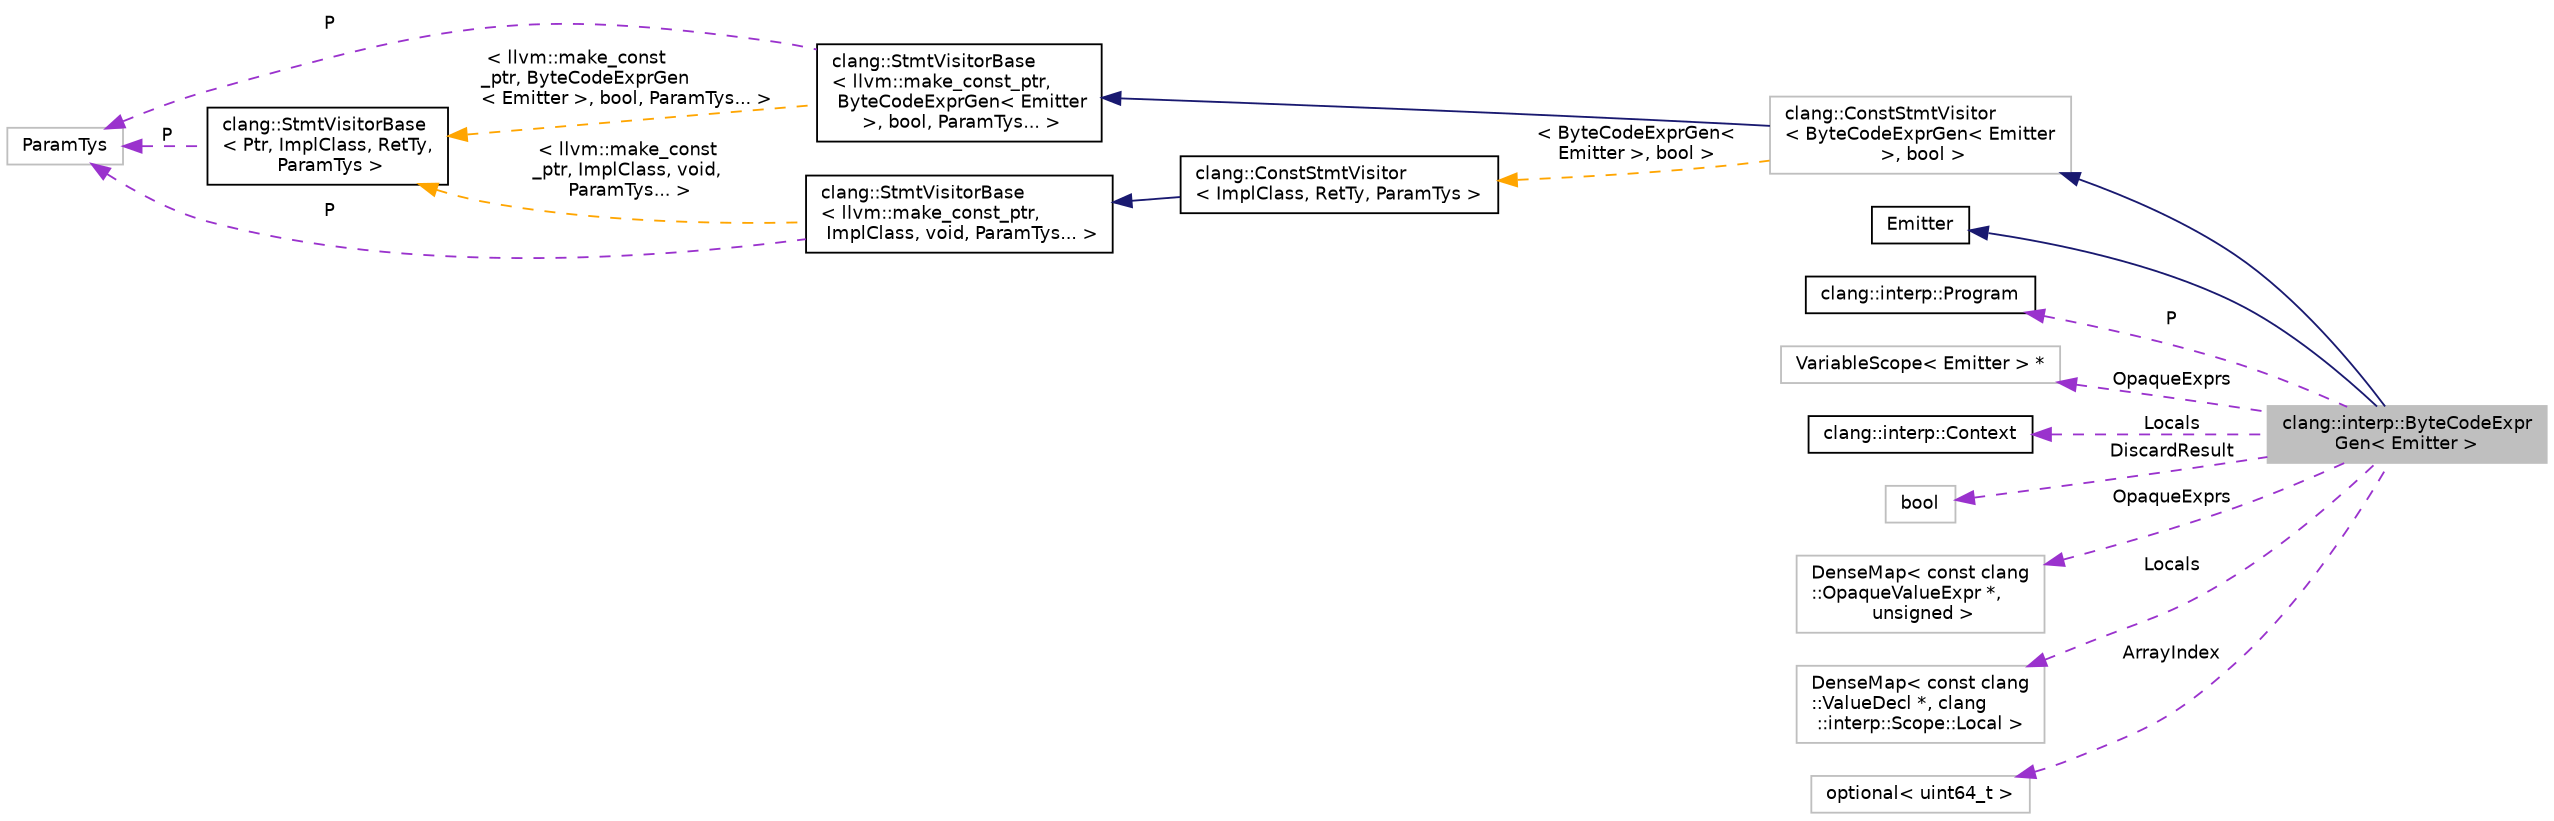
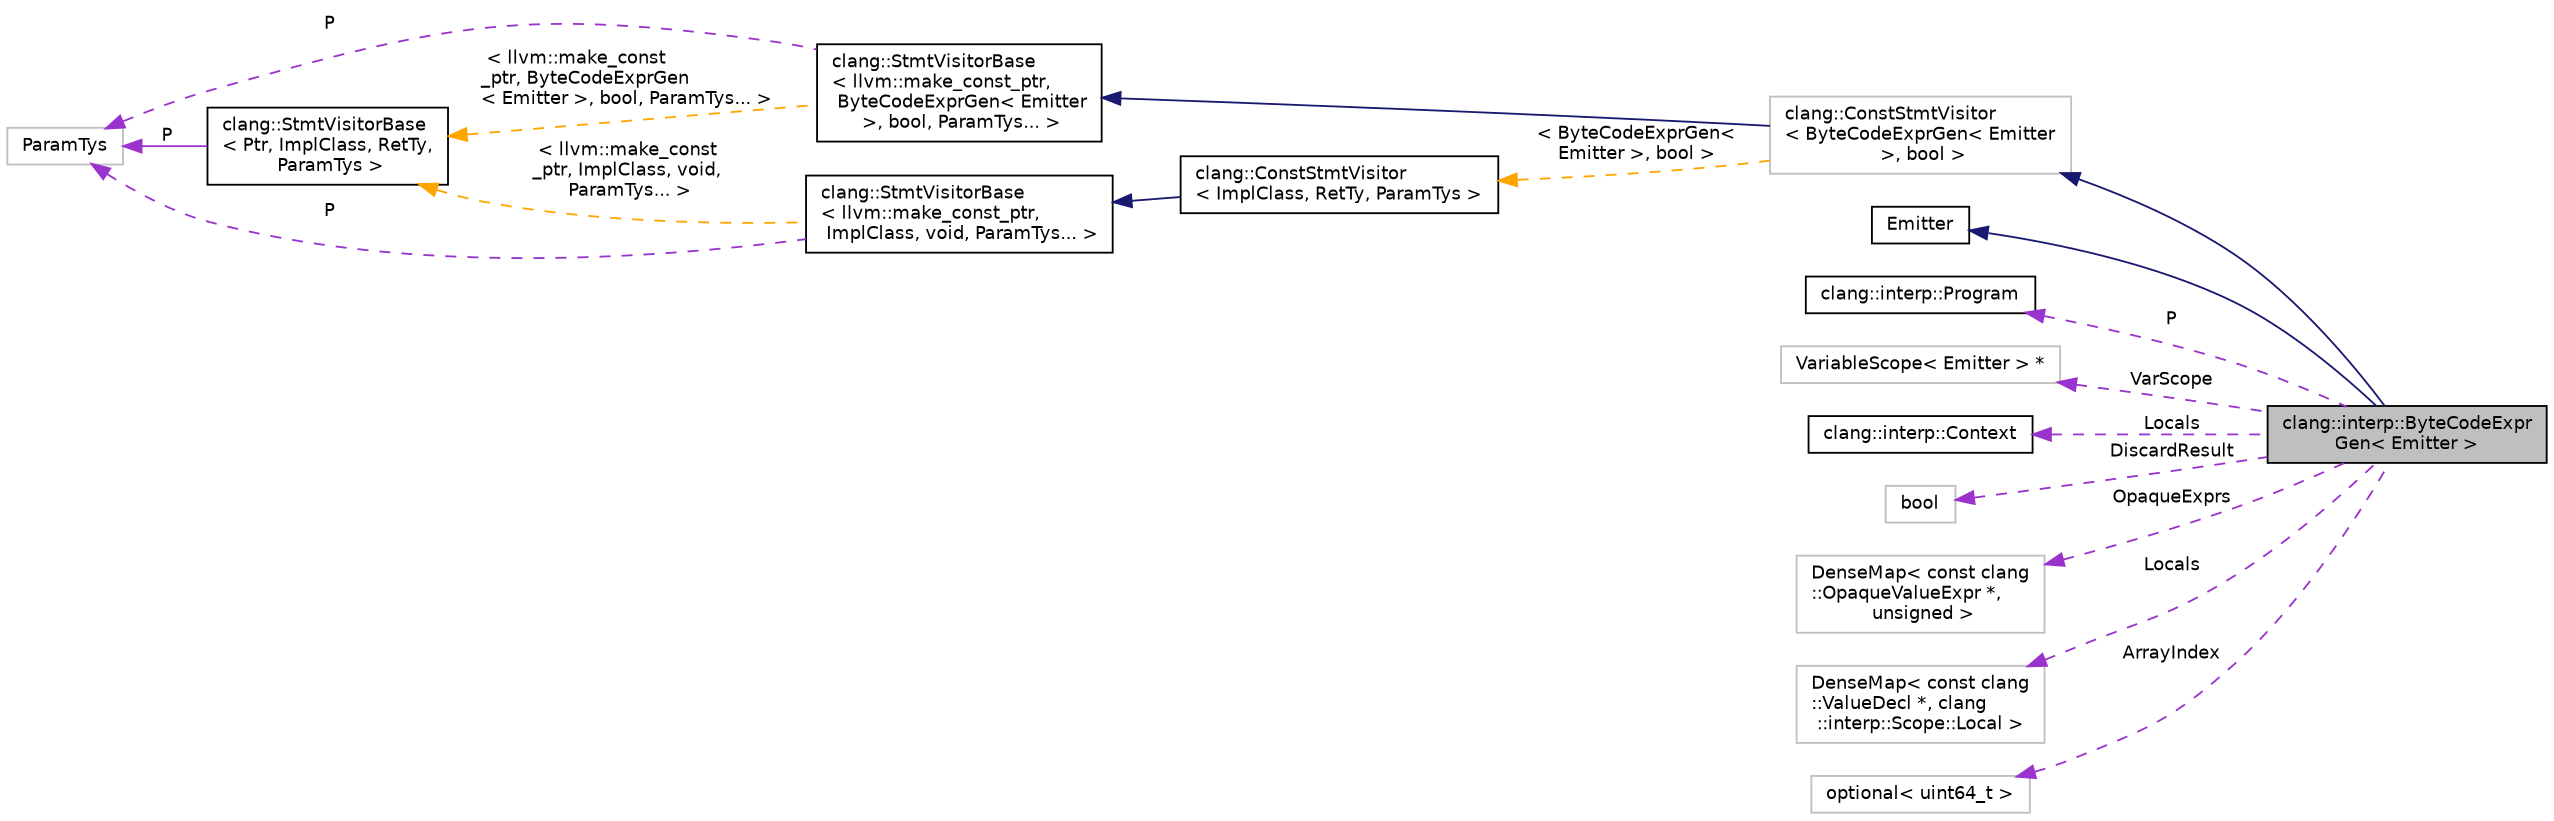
edge "clang::StmtVisitorBase < Ptr, ImplClass, RetTy, ParamTys >" -> "ParamTys": style dashed -> solid
edge "clang::interp::ByteCodeExpr Gen< Emitter >" -> "VariableScope< Emitter > *": label " OpaqueExprs" -> " VarScope"
node "clang::interp::ByteCodeExpr Gen< Emitter >": color grey75 -> black
